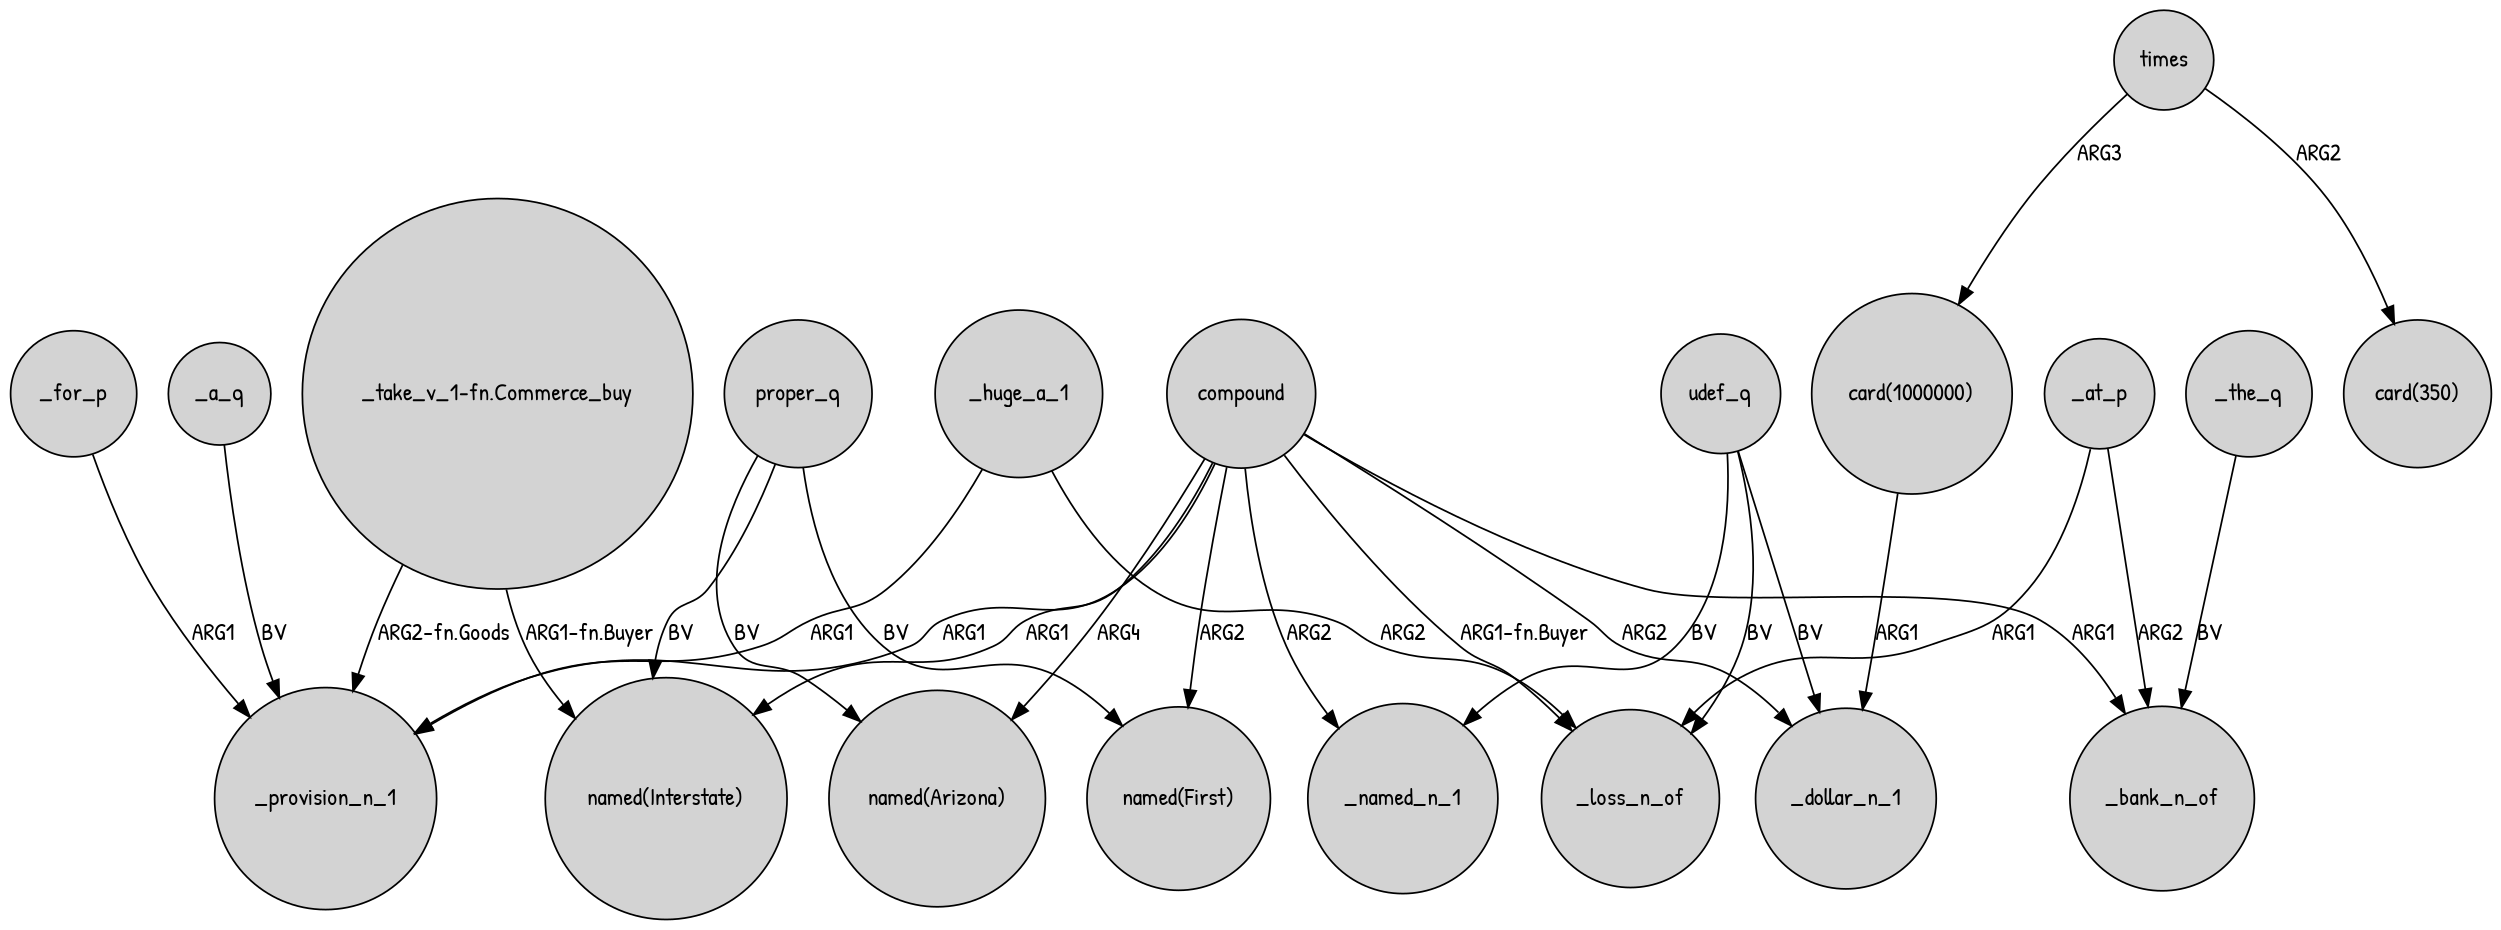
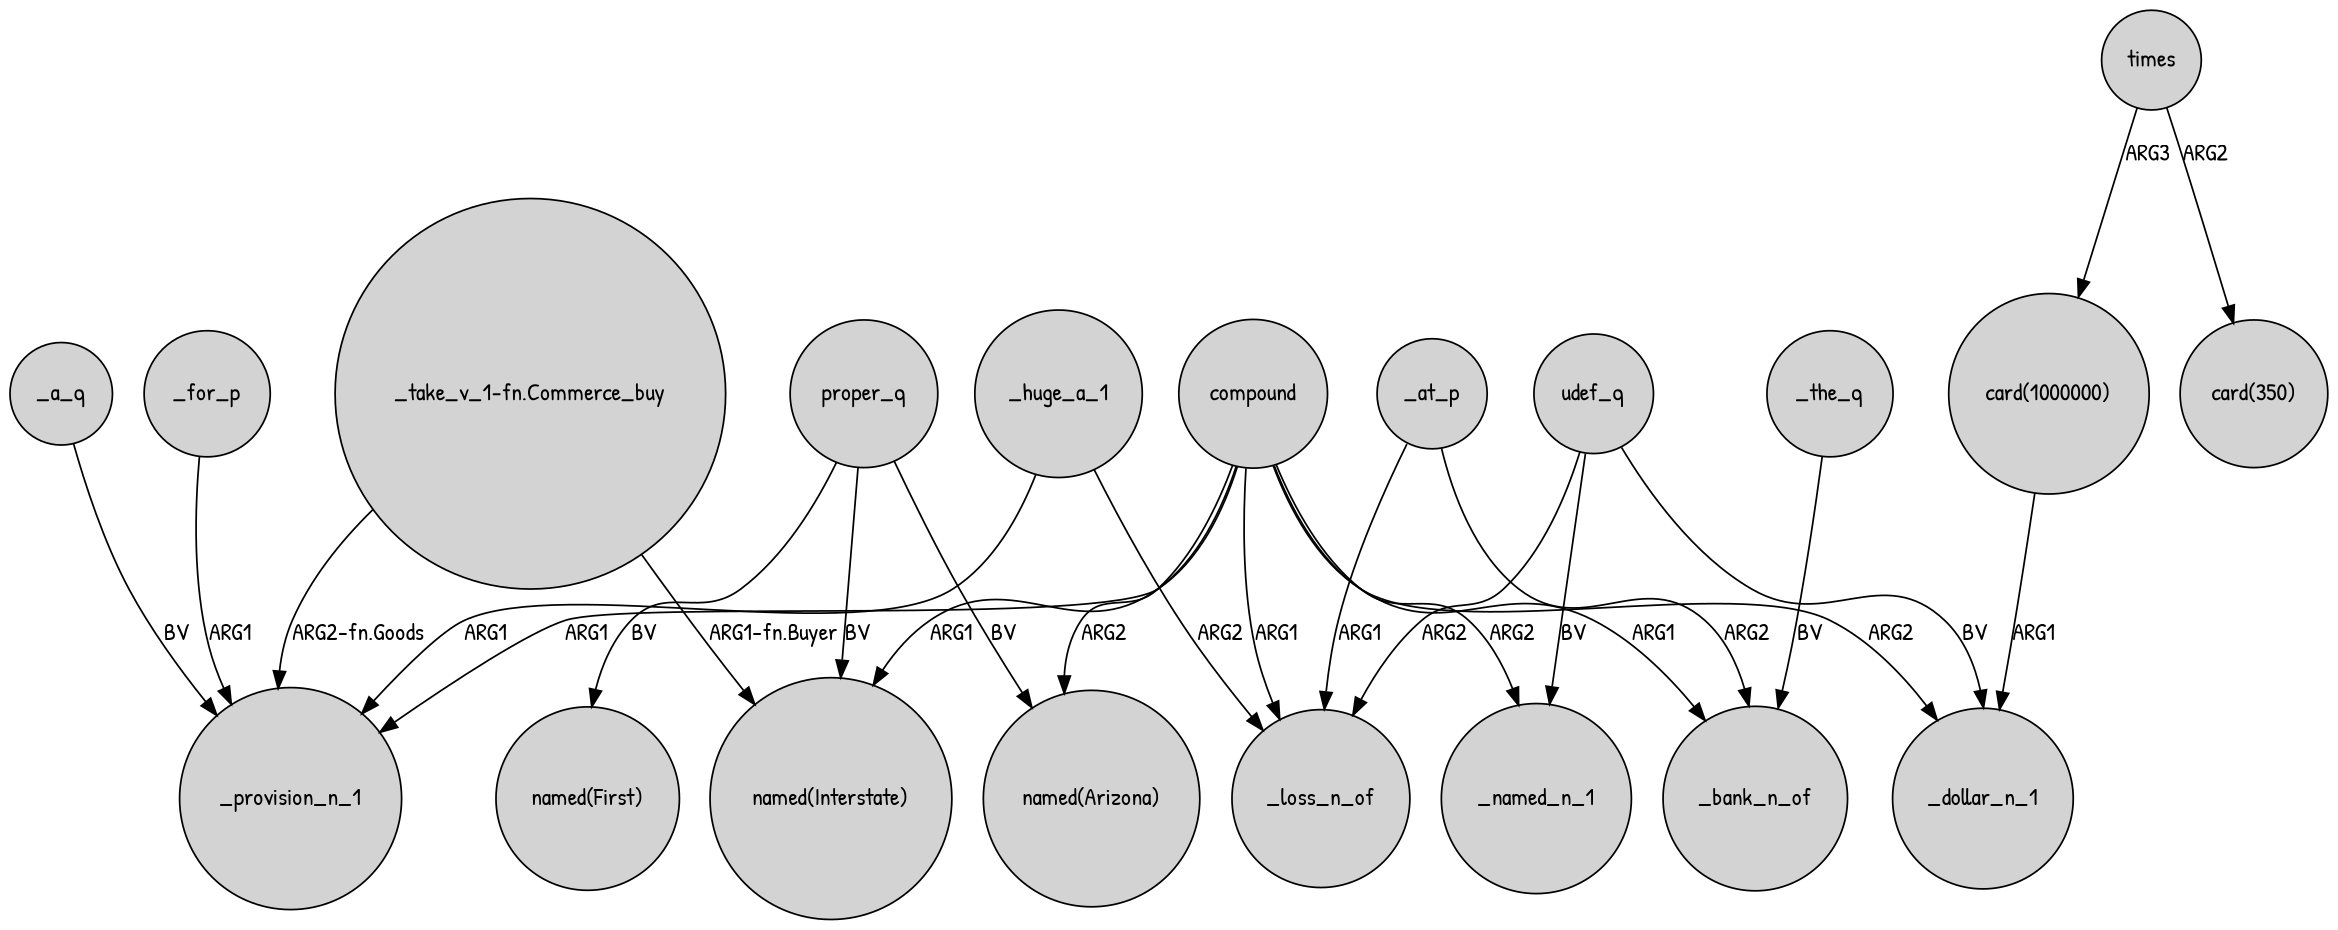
edge "compound" -> "named(First)": removed, label "ARG2"
edge "compound" -> "named(Arizona)": label "ARG4" -> "ARG2"
edge "compound" -> "_loss_n_of": label "ARG1-fn.Buyer" -> "ARG1"
edge "udef_q" -> "_loss_n_of": label "BV" -> "ARG2"
